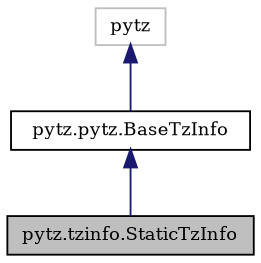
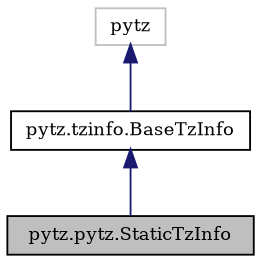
node "pytz.pytz.BaseTzInfo": label "pytz.pytz.BaseTzInfo" -> "pytz.tzinfo.BaseTzInfo"
node "pytz.tzinfo.StaticTzInfo": label "pytz.tzinfo.StaticTzInfo" -> "pytz.pytz.StaticTzInfo"
